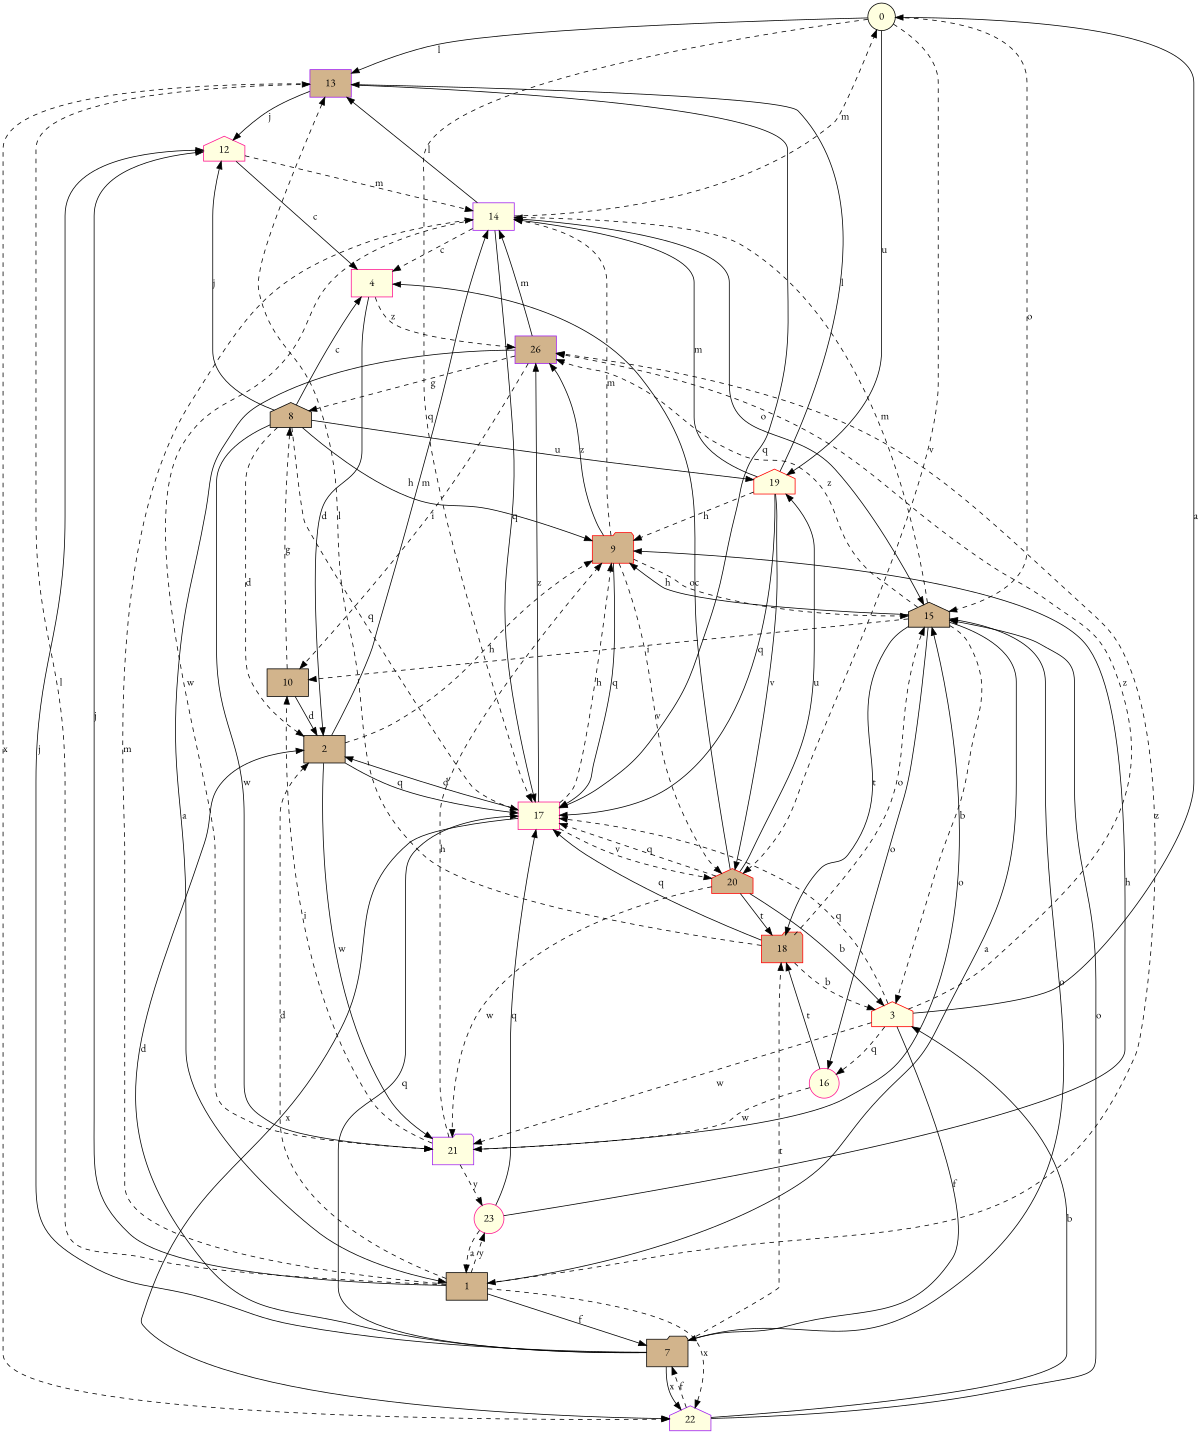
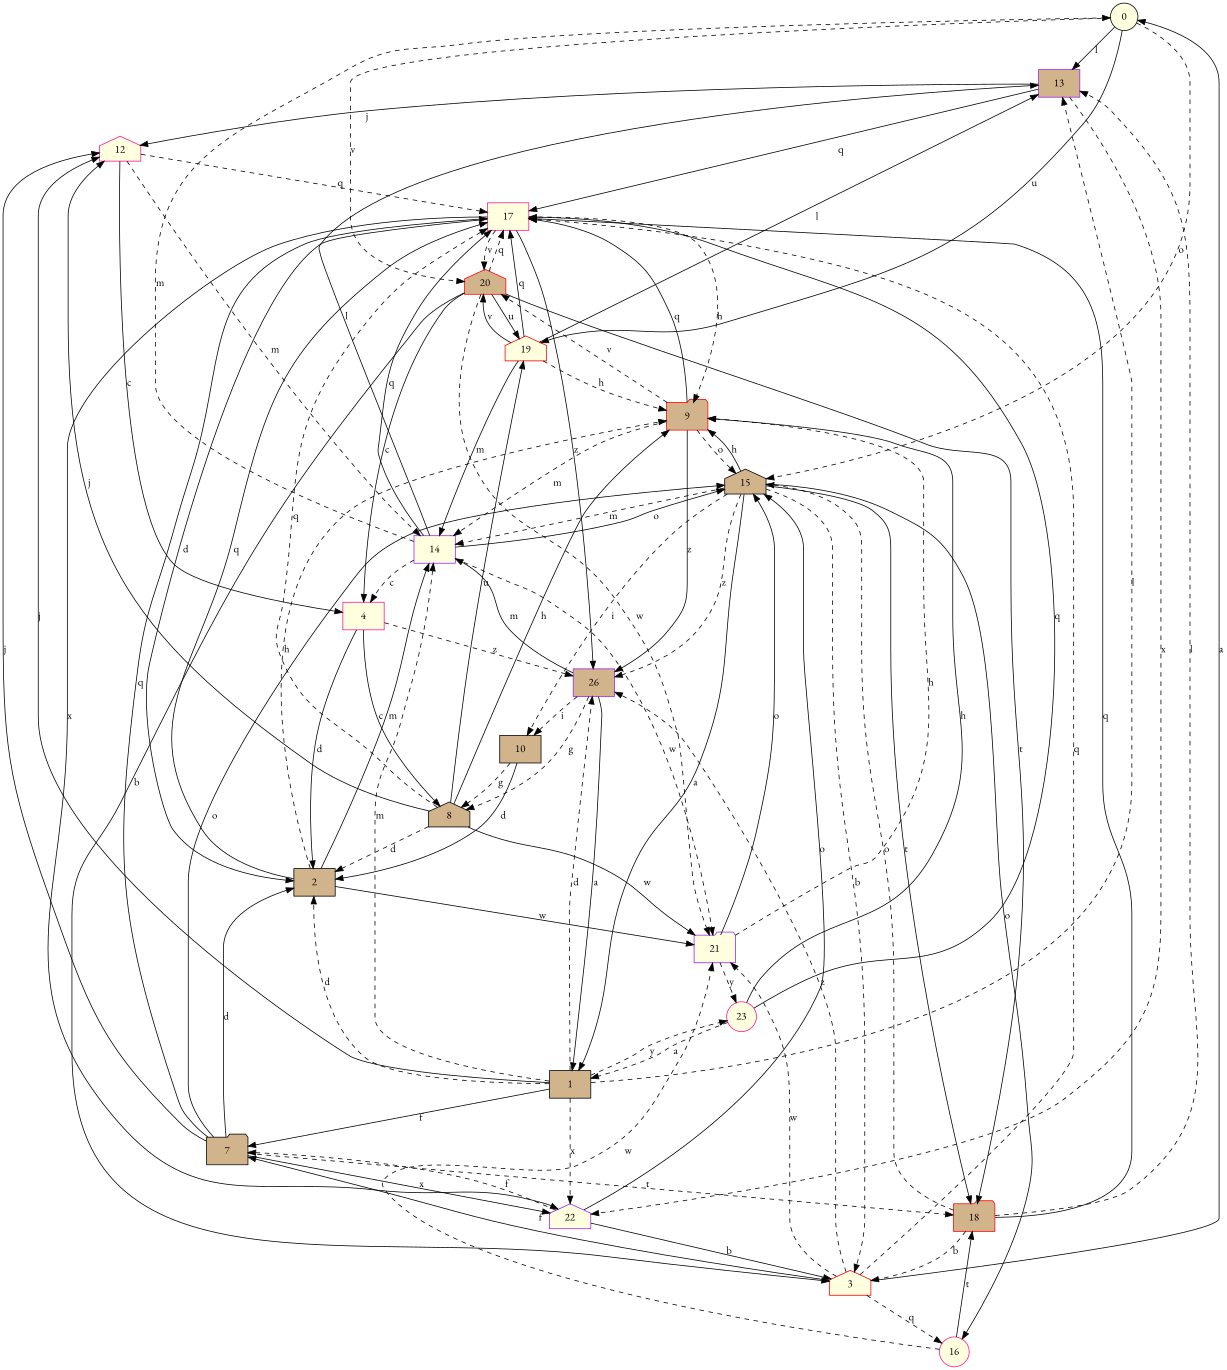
edge "0" -> "17": now "12" -> "17"
edge "8" -> "4": reversed
edge "1" -> "26": label "z" -> "d"
edge "21" -> "10": removed, label "i"
